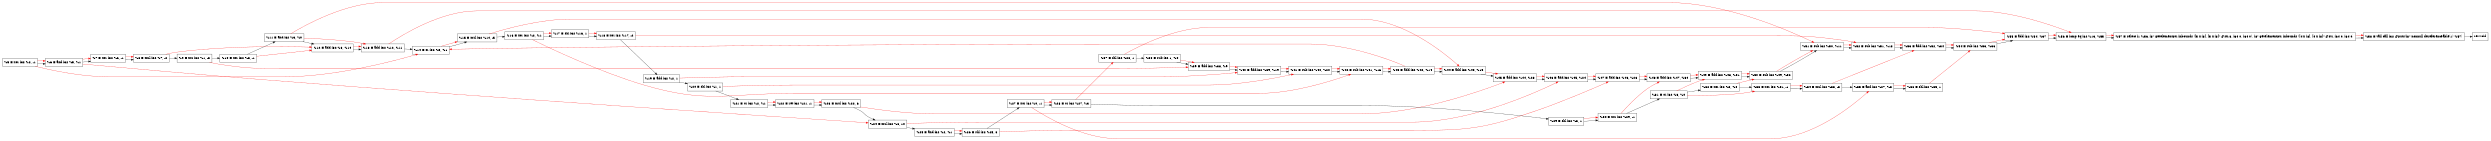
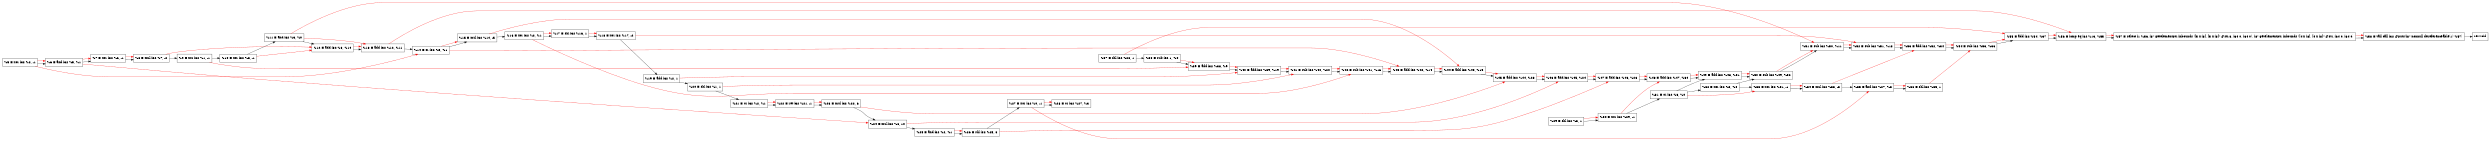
edge "%43 = add i32 %42, %14" -> "%14 = or i32 %5, %1": reversed
node "%9 = xor i32 %1, -3": label "%9 = xor i32 %1, -3" -> "%9 = xor i32 %1, -1"
edge "%32 = xor i32 %3, %0" -> "%50 = sub i32 %49, %32": color red -> black
edge "%28 = or i32 %27, %3" -> "%37 = shl i32 %28, 1": removed
edge "%31 = or i32 %3, %0" -> "%49 = add i32 %48, %31": color red -> black
edge "%28 = or i32 %27, %3" -> "%29 = shl i32 %3, 1": removed
